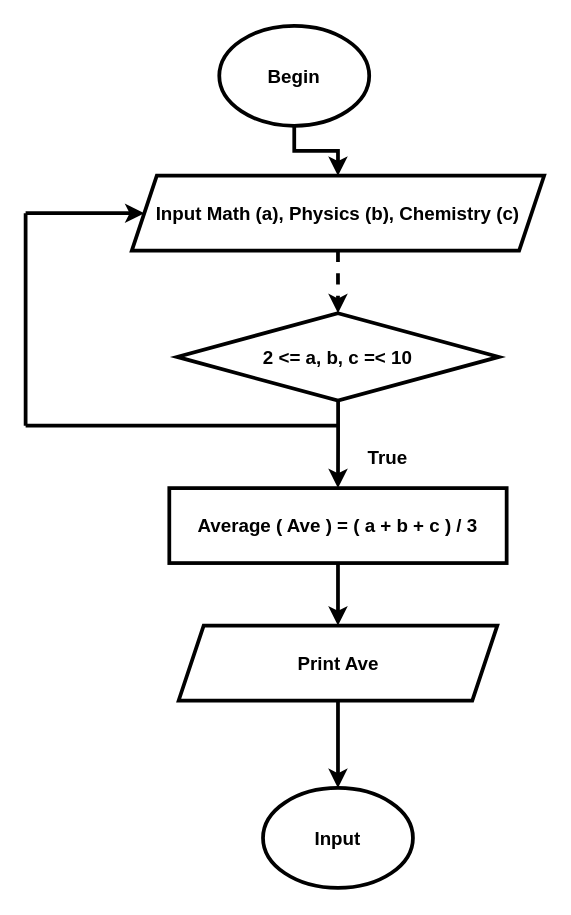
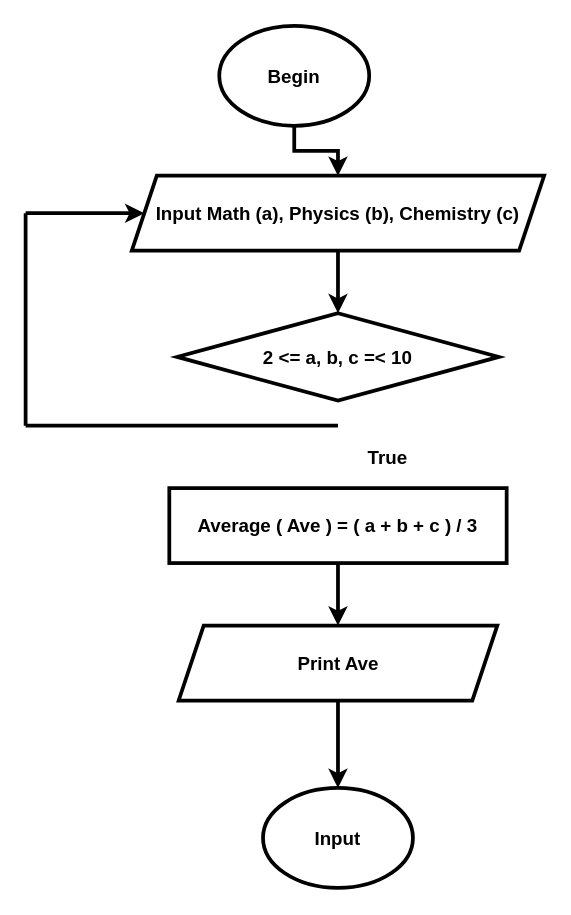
edge "Input Math (a), Physics (b), Chemistry (c)" -> "2 <= a, b, c =< 10": style dashed -> solid
edge "2 <= a, b, c =< 10" -> "Average ( Ave ) = ( a + b + c ) / 3": removed
